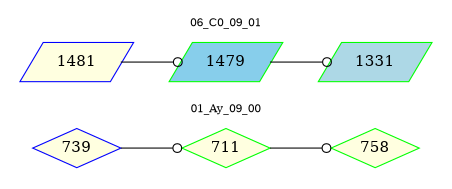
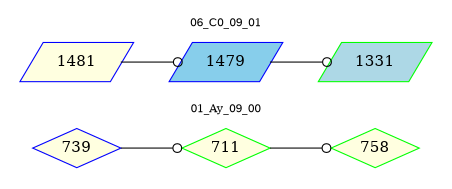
node "1479": color green -> blue
